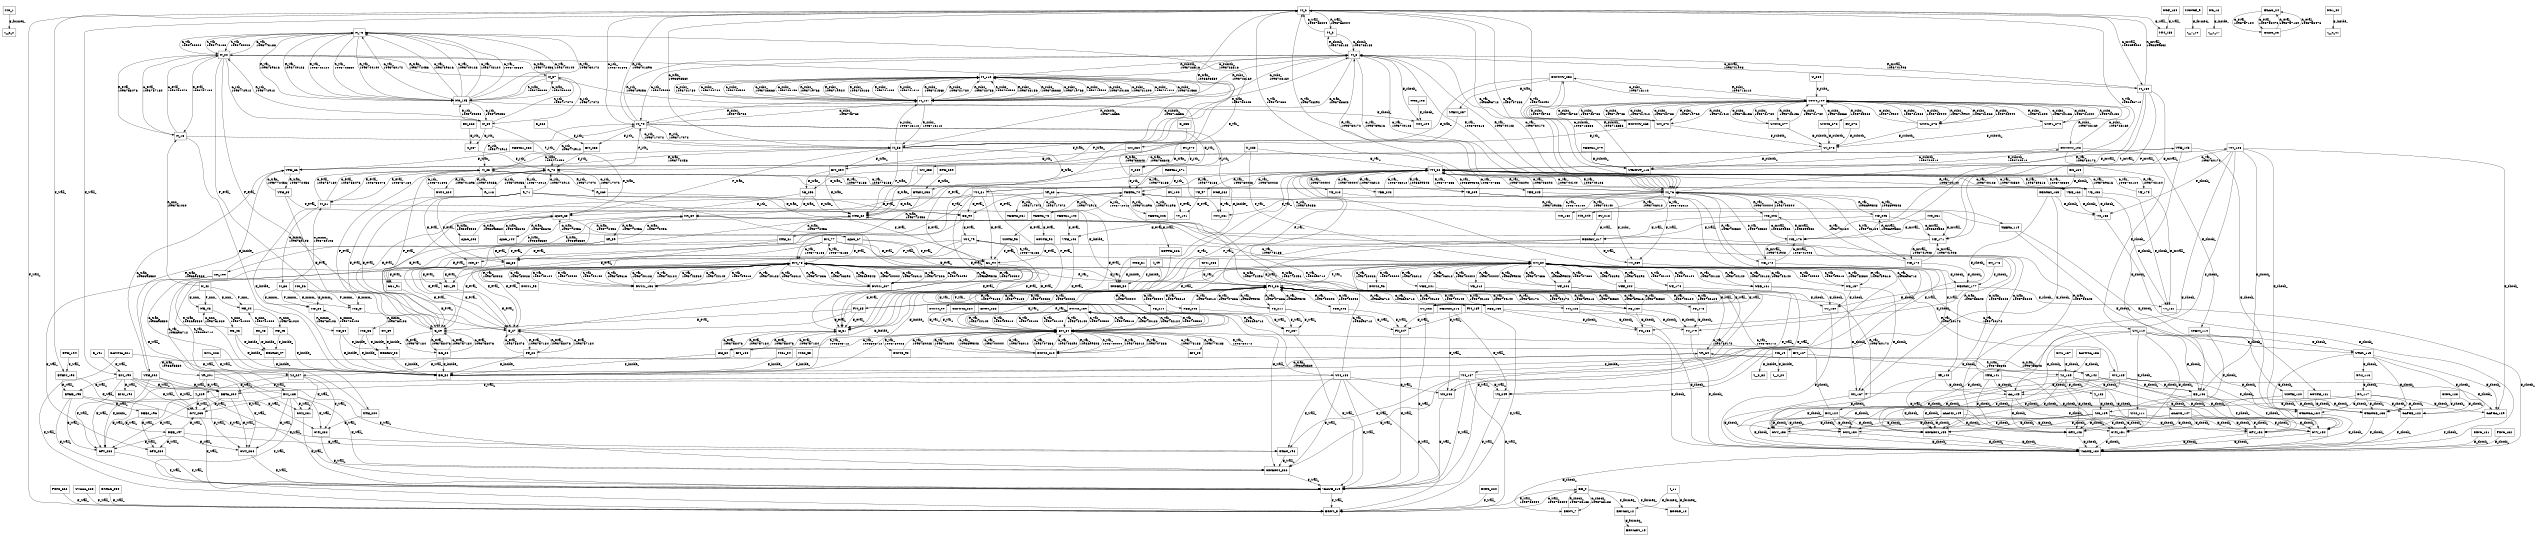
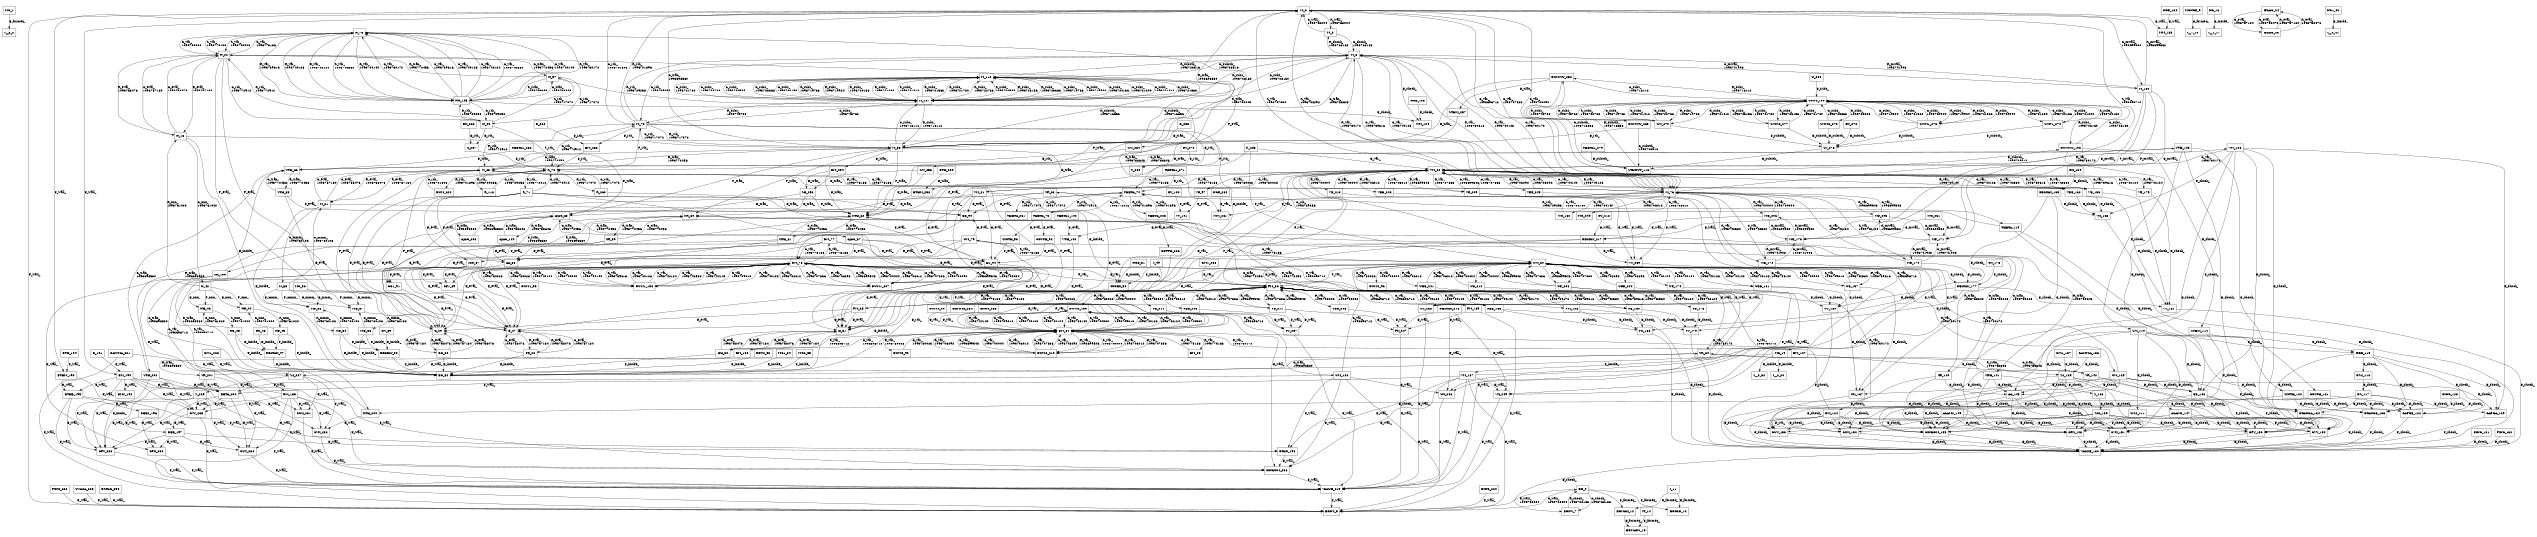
edge "N_75" -> "MM_281": label "F_var_" -> "P_eval_"
edge "B_255" -> "BM_254": now "B_255" -> "M_58"
edge "DUMMY_108" -> "STHOUT_113": now "DUMMY_263" -> "STHOUT_113"
edge "M_58" -> "XR_60": added, label "P_tran_"
edge "Y_269" -> "THETA_74": removed, label "F_rth_"
edge "VBB_242" -> "VY_239": added, label "F_wall_"
edge "SB_256" -> "AJAC_68": label "F_rth_" -> "F_tran_"
edge "N_18" -> "N_42": added, label "C_nnn_ 1093761020"
edge "BB_90" -> "UM_79": reversed
edge "VB_213" -> "VY_239": label "F_subs_" -> "F_wall_"
edge "BTHM_258" -> "XTH_61": now "XTH_62" -> "XTH_61"
edge "UM_79" -> "AA_88": label "P_wall_" -> "F_eval_"
edge "VF_175" -> "VY_181": label "F_mwall_" -> "F_shock_"
edge "PM_86" -> "DUM4_99": now "PM_86" -> "DUM2_159"
edge "I_49" -> "EQ_52": label "F_inside_" -> "F_rth_"
edge "MB_36" -> "MB_37": added, label "C_mmm_ 1093760108"
edge "YTH_143" -> "CPY_152": added, label "F_shock_"
node "DDY2_53": added
node "STHS_115": label "STHS_115" -> "DEE_115"
edge "XR_140" -> "CPX_148": label "F_wall_" -> "F_shock_"
edge "DS_117" -> "SIG_139": now "DS_117" -> "XTH_200"
edge "DM_124" -> "CUY_153": label "F_shock_" -> "F_rth_"
edge "DEE_197" -> "CVY_235": reversed
edge "UM_186" -> "VALUE_219": removed, label "F_wall_"
node "IT_14": added
